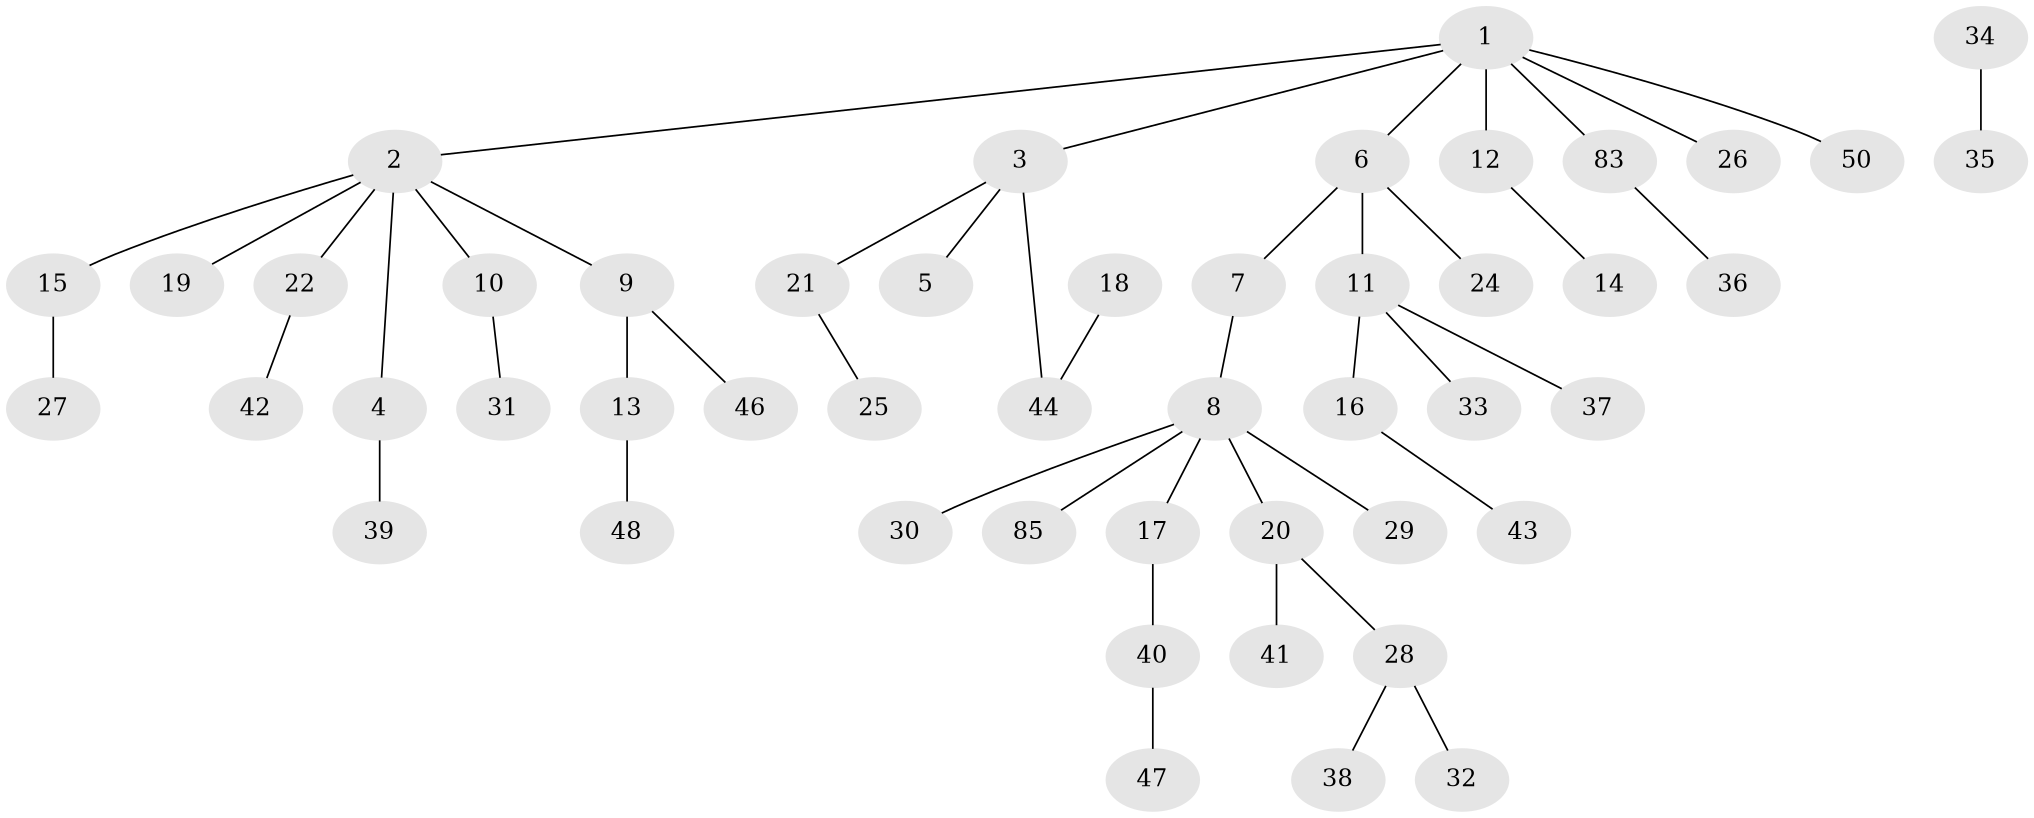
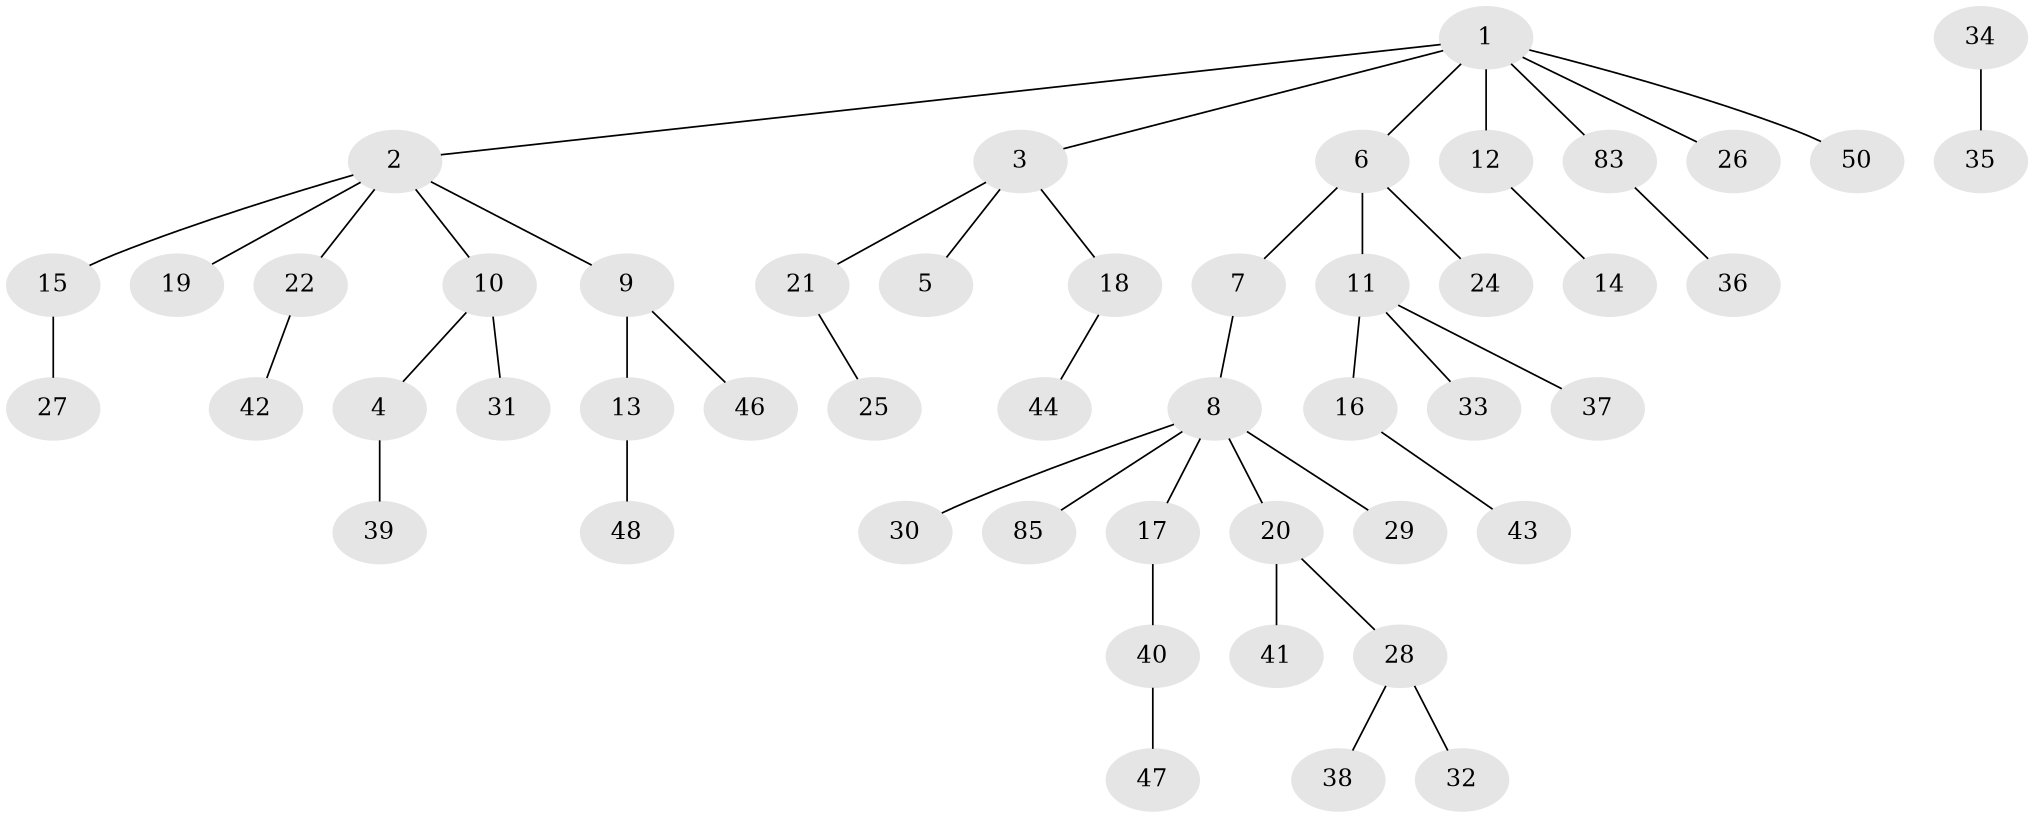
edge "2" -- "4": now "10" -- "4"
edge "3" -- "44": now "3" -- "18"
